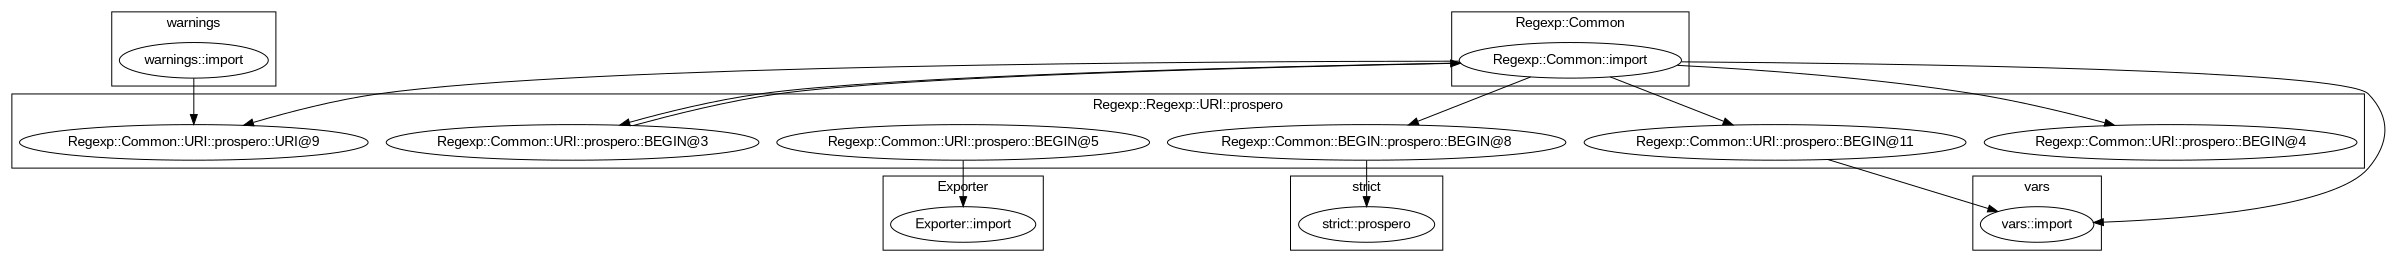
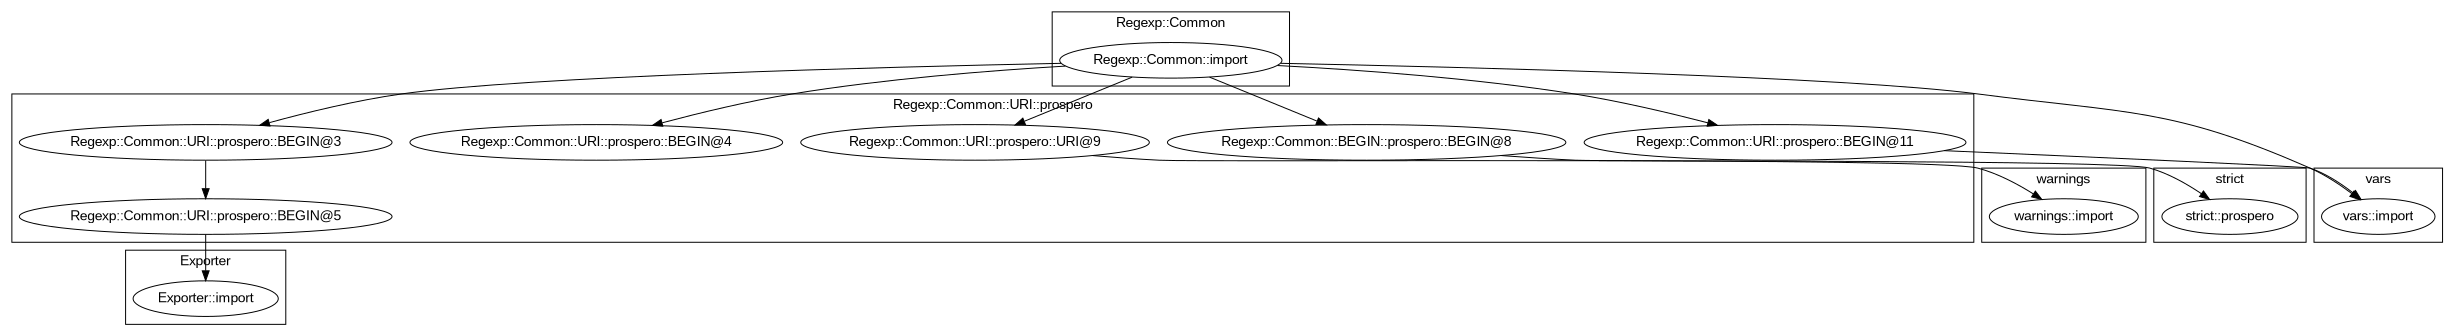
edge "Regexp::Common::URI::prospero::BEGIN@3" -> "Regexp::Common::import": now "Regexp::Common::URI::prospero::BEGIN@3" -> "Regexp::Common::URI::prospero::BEGIN@5"
edge "warnings::import" -> "Regexp::Common::URI::prospero::URI@9": reversed
cluster "Regexp::Regexp::URI::prospero": label "Regexp::Regexp::URI::prospero" -> "Regexp::Common::URI::prospero"
